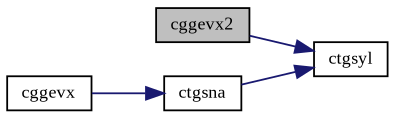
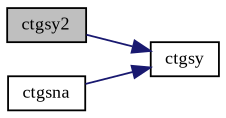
node "cggevx2": label "cggevx2" -> "ctgsy2"
node "ctgsyl": label "ctgsyl" -> "ctgsy"
node "cggevx": removed
